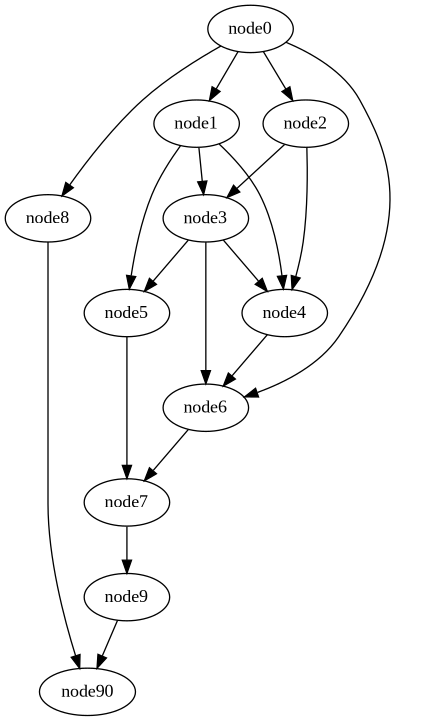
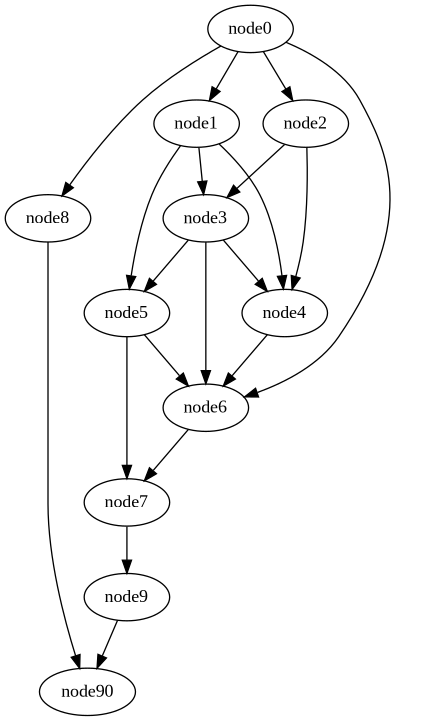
edge "node5" -> "node6": added
